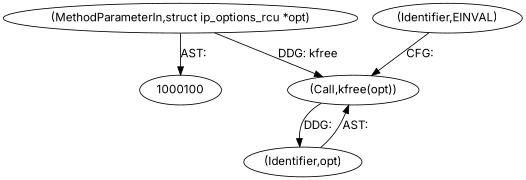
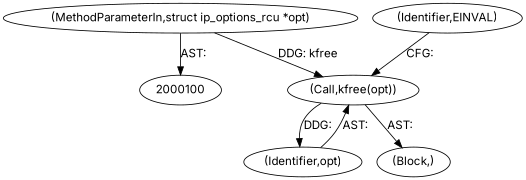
node "1000100": label "1000100" -> "2000100"
node "(Block,)": added
